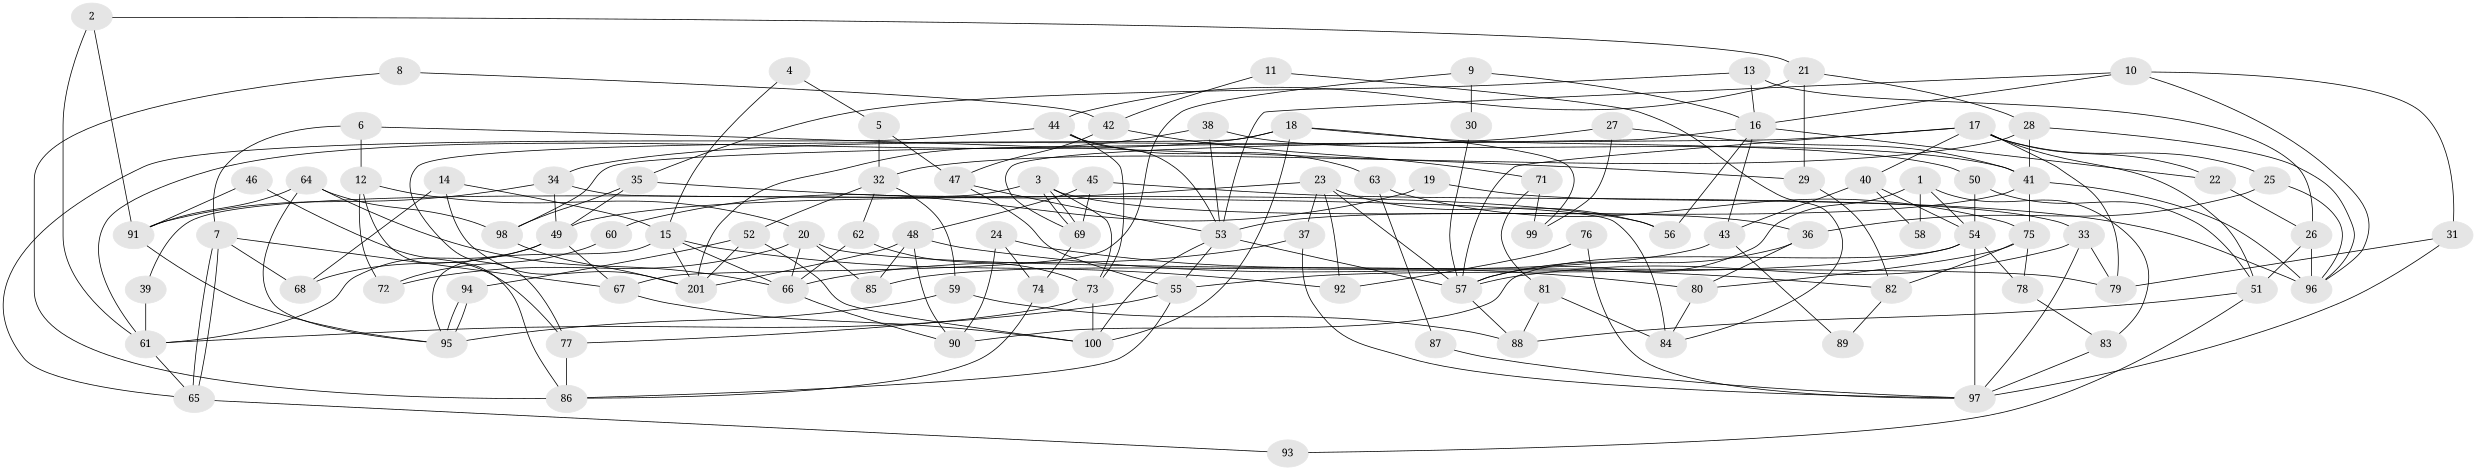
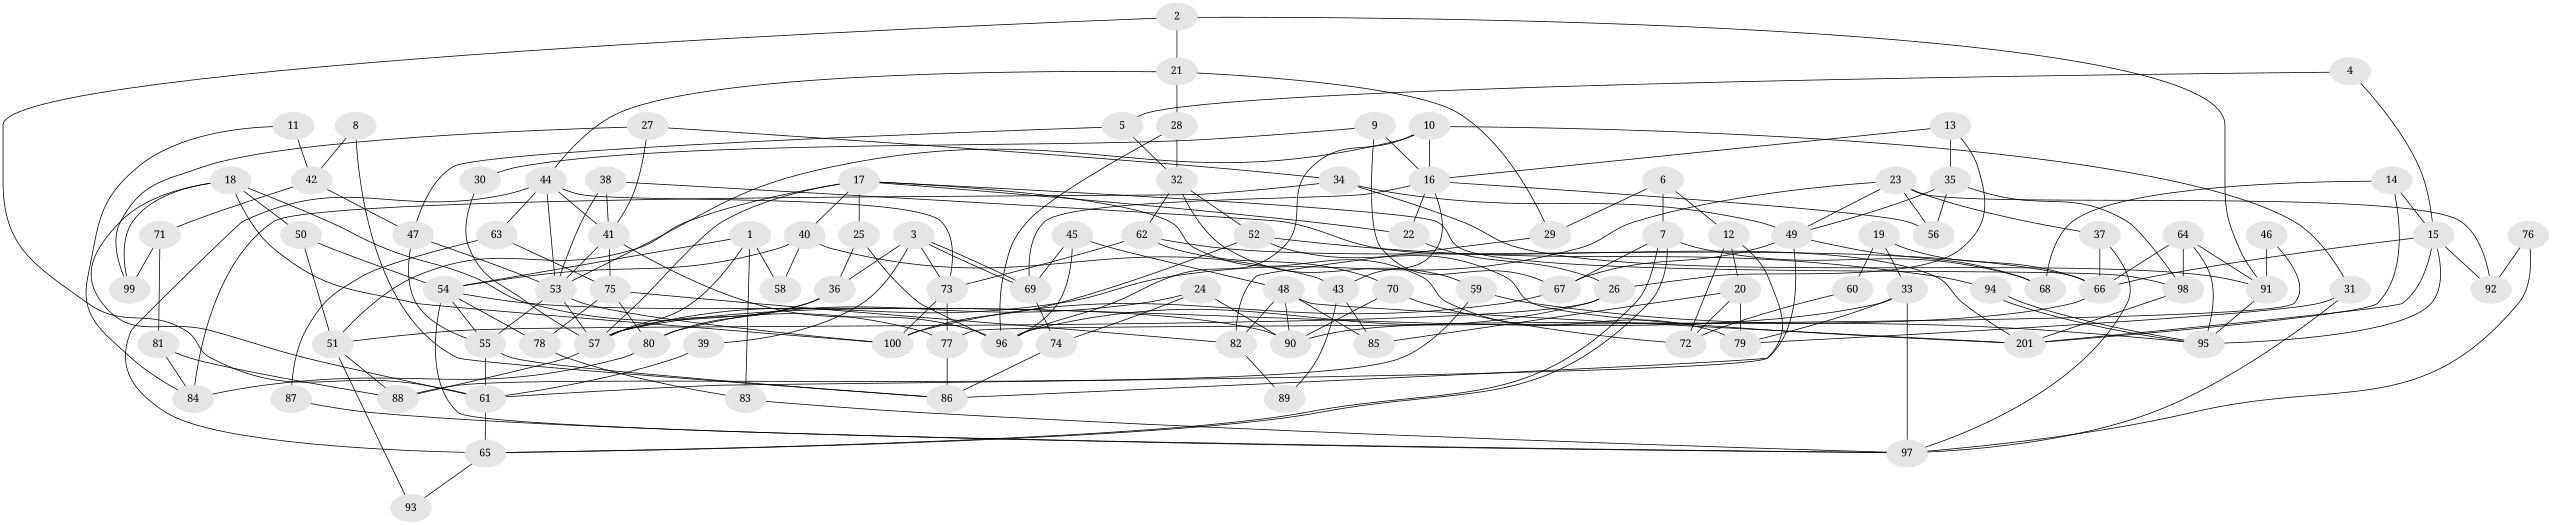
edge "28" -- "41": now "44" -- "41"
edge "20" -- "66": now "19" -- "66"
node "70": added
